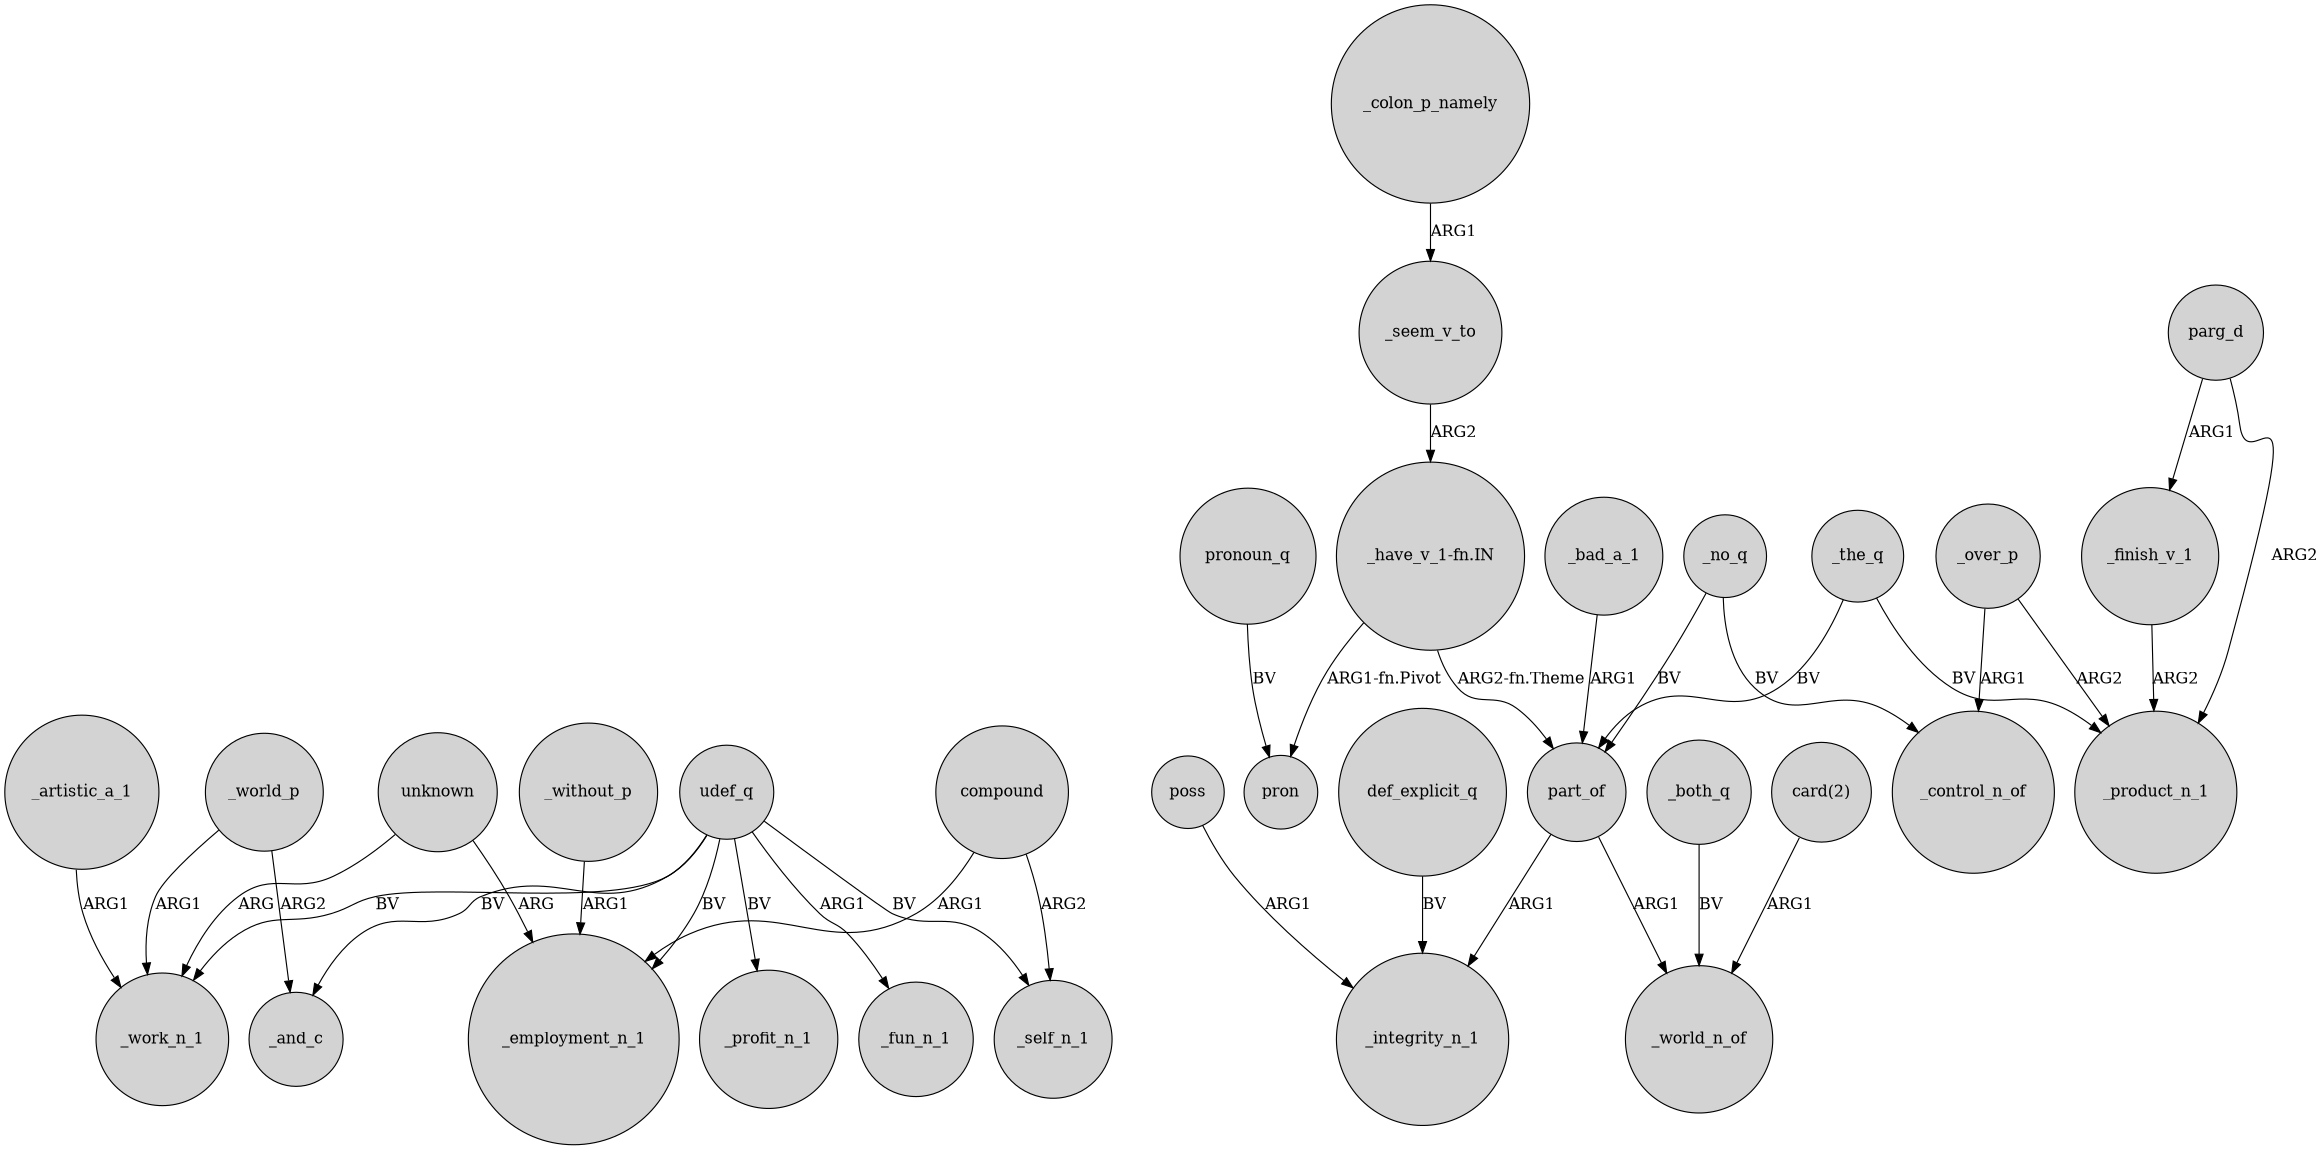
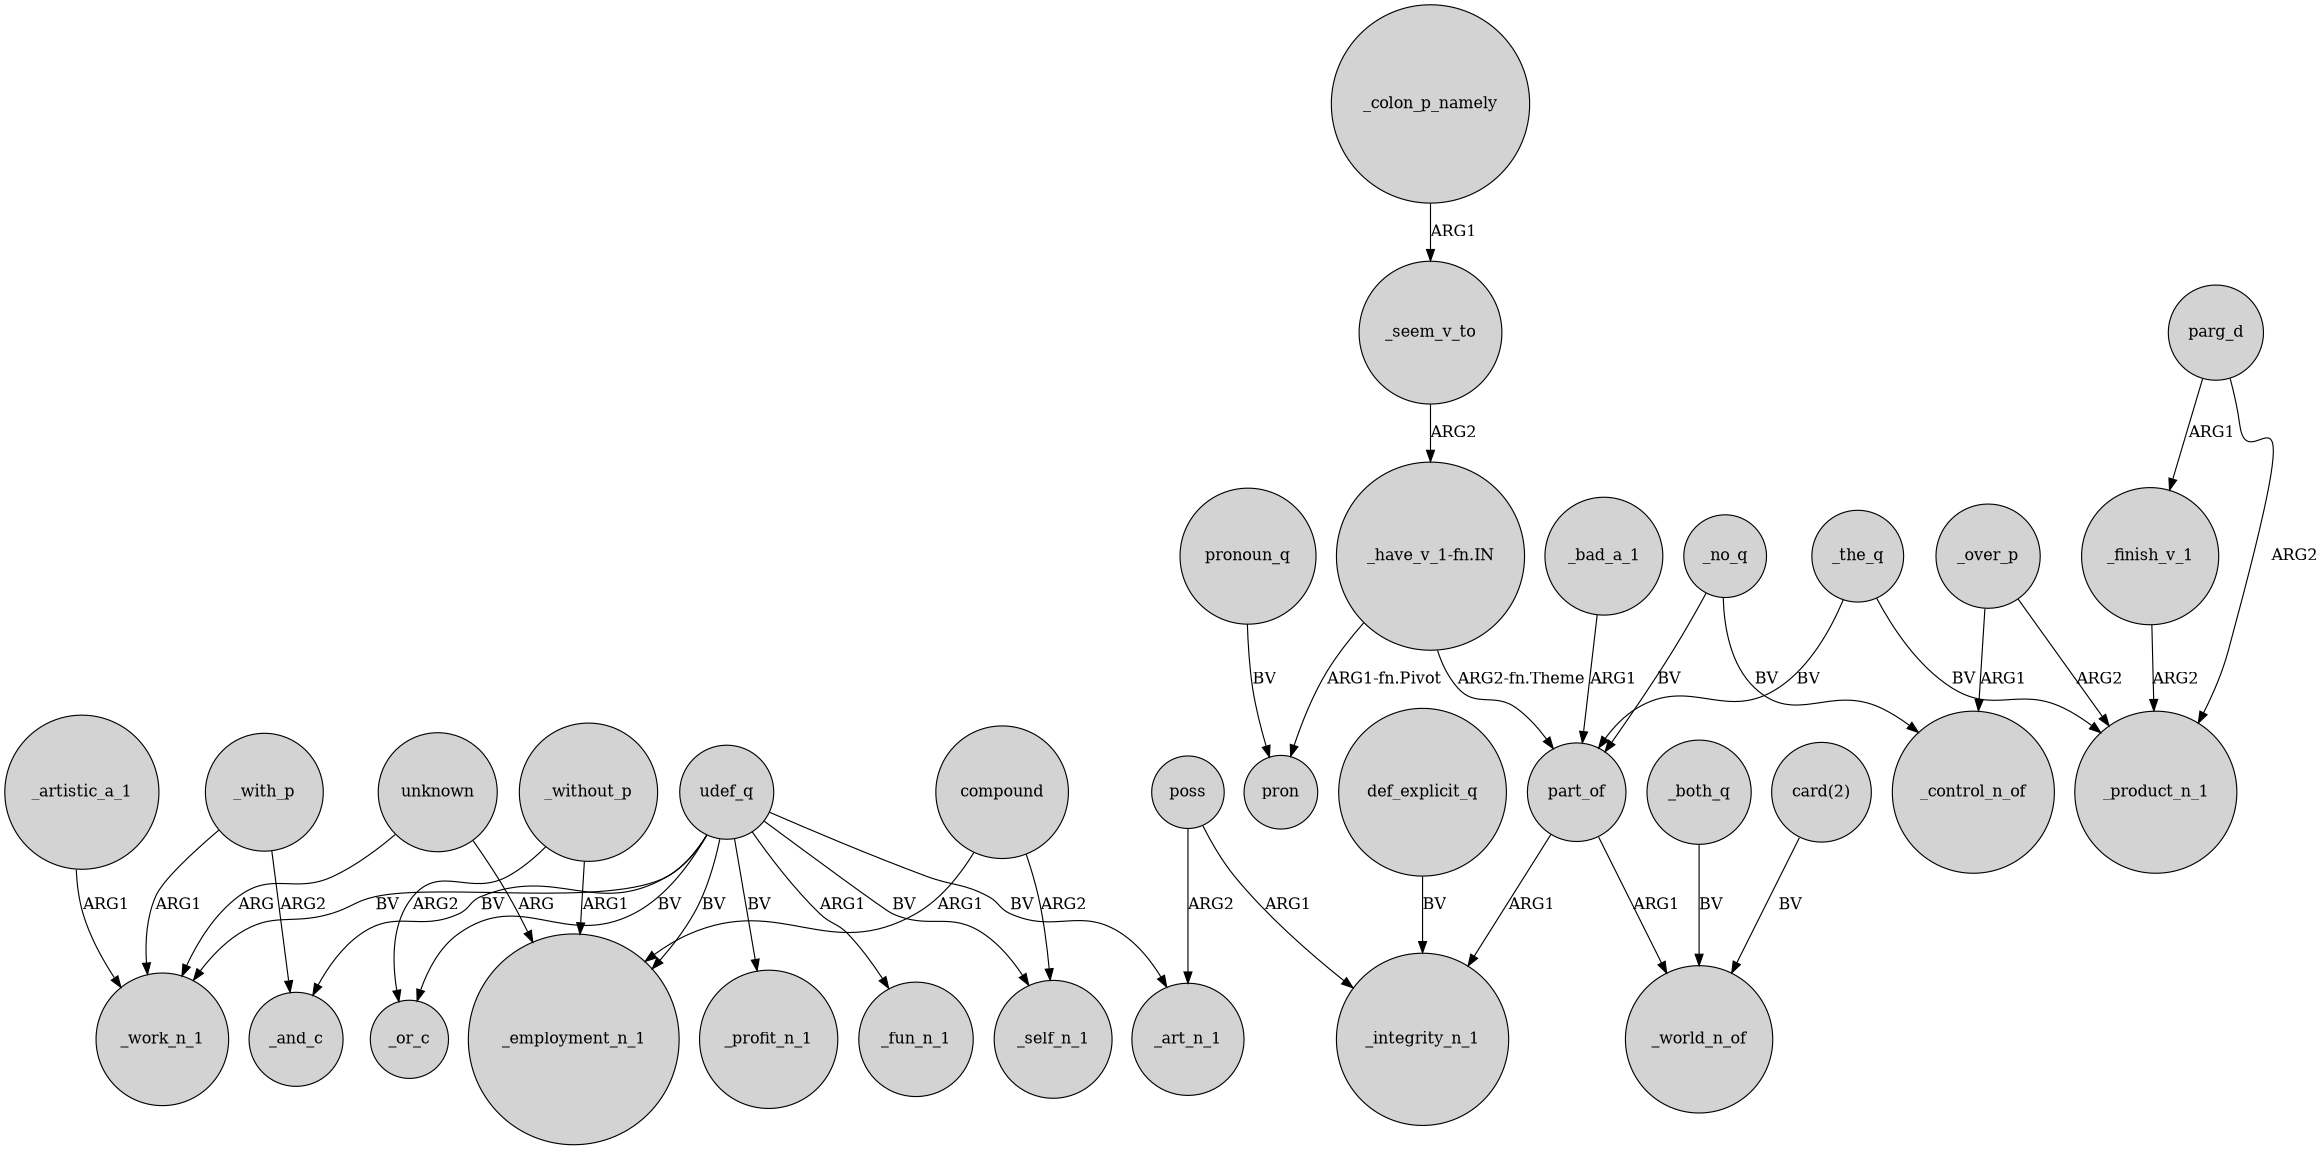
node "_world_p": label "_world_p" -> "_with_p"
edge "card(2)" -> "_world_n_of": label "ARG1" -> "BV"
node "_or_c": added
node "_art_n_1": added
